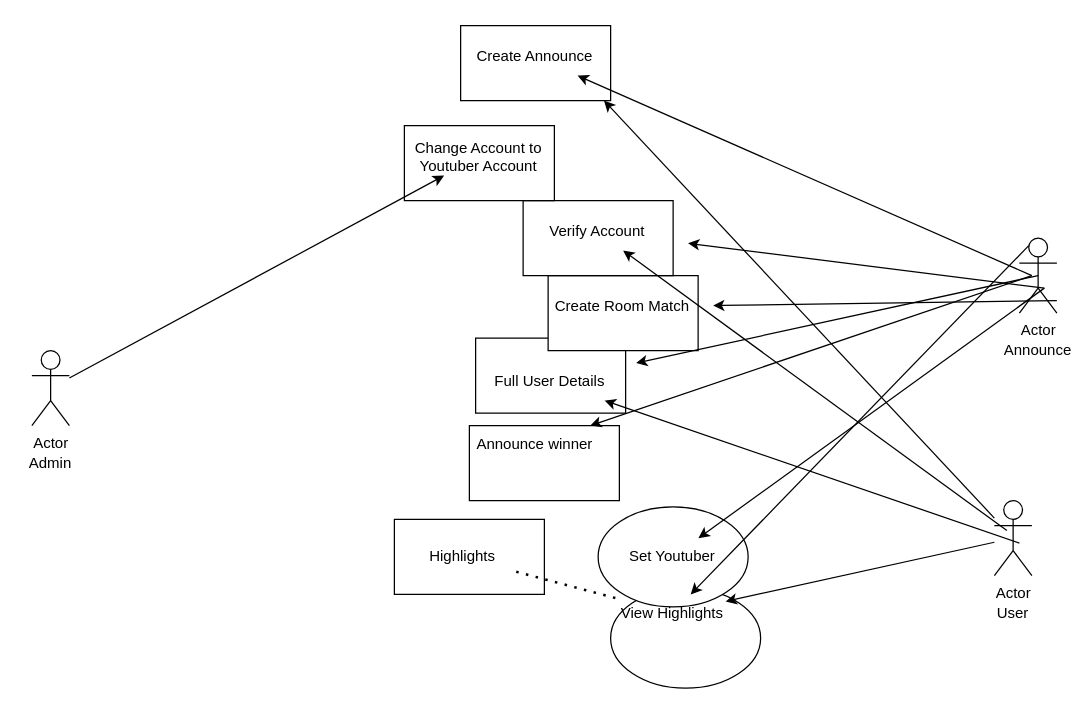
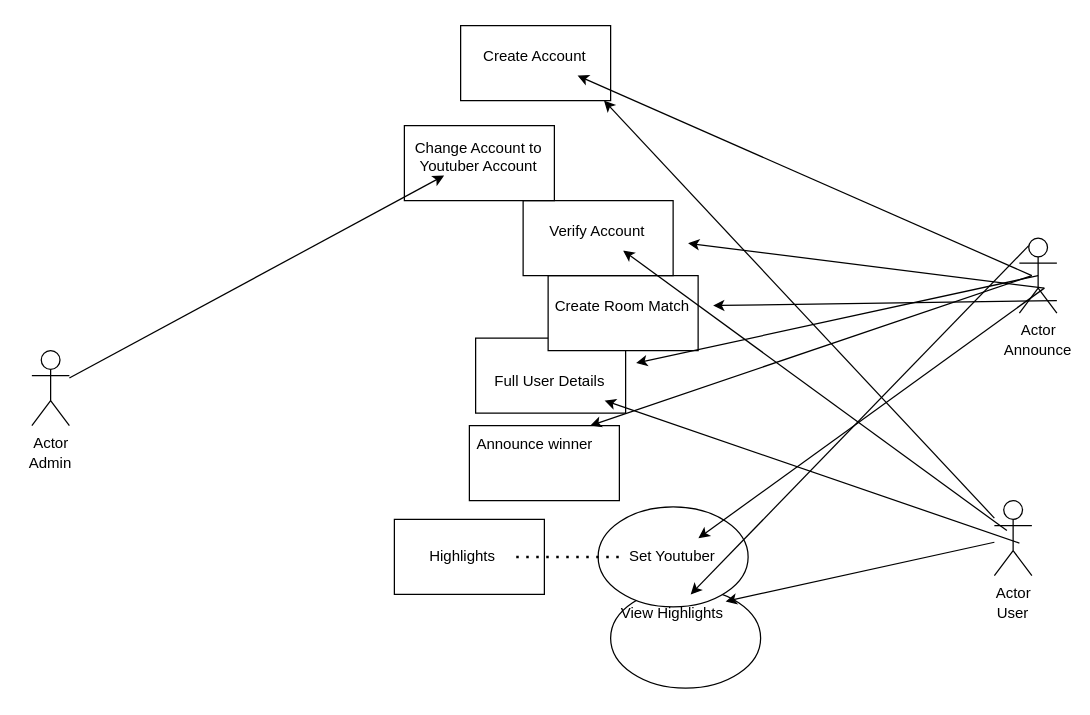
node "Create Announce": label "Create Announce" -> "Create Account"
edge "Highlights" -- "Set Youtuber": added
edge "Highlights" -- "View Highlights": removed
